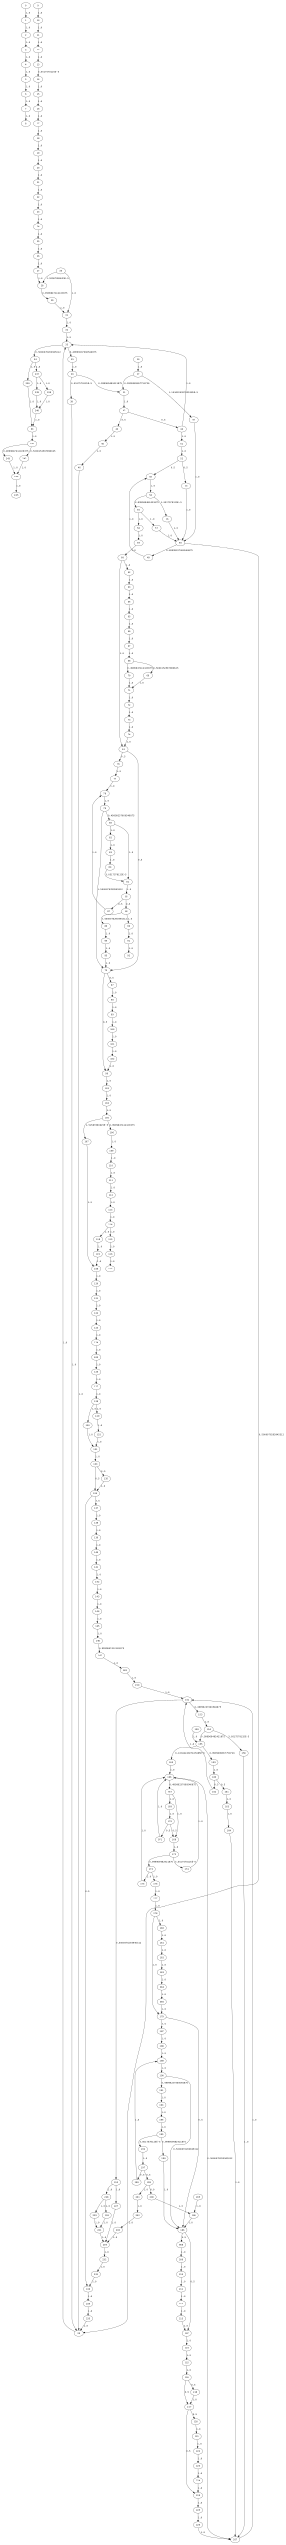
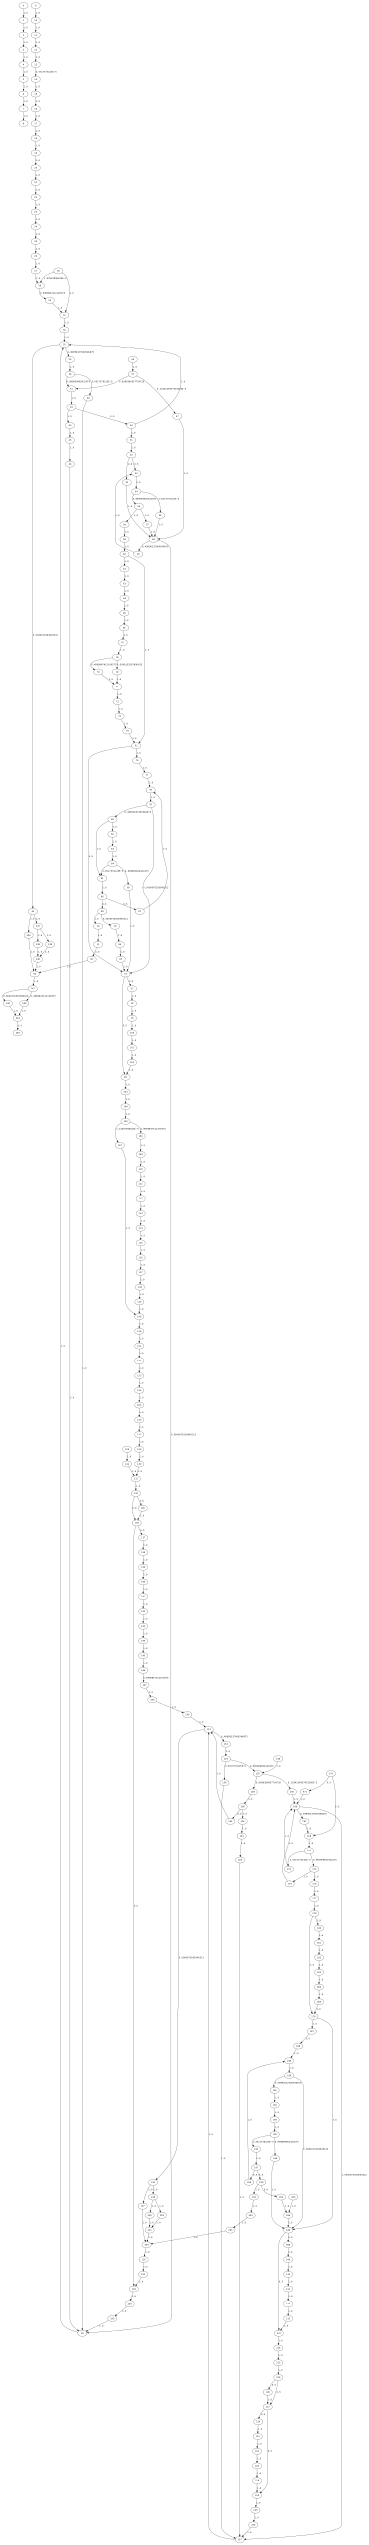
node "85": added
edge "92" -> "93": added, label "1.0"
edge "114" -> "118": now "117" -> "118"
edge "128" -> "129": removed, label "1.0"
node "169": removed
